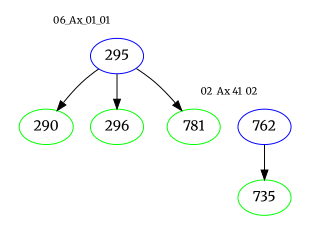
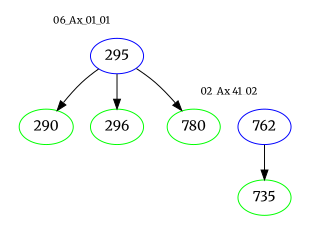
node "781": label "781" -> "780"
